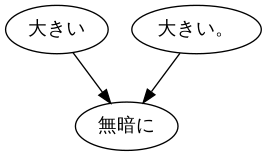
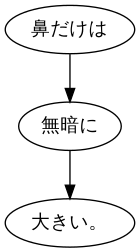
node "大きい": label "大きい" -> "鼻だけは"
edge "大きい。" -> "無暗に": reversed
